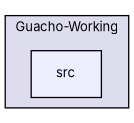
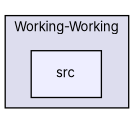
cluster "Guacho-Working": label "Guacho-Working" -> "Working-Working"
